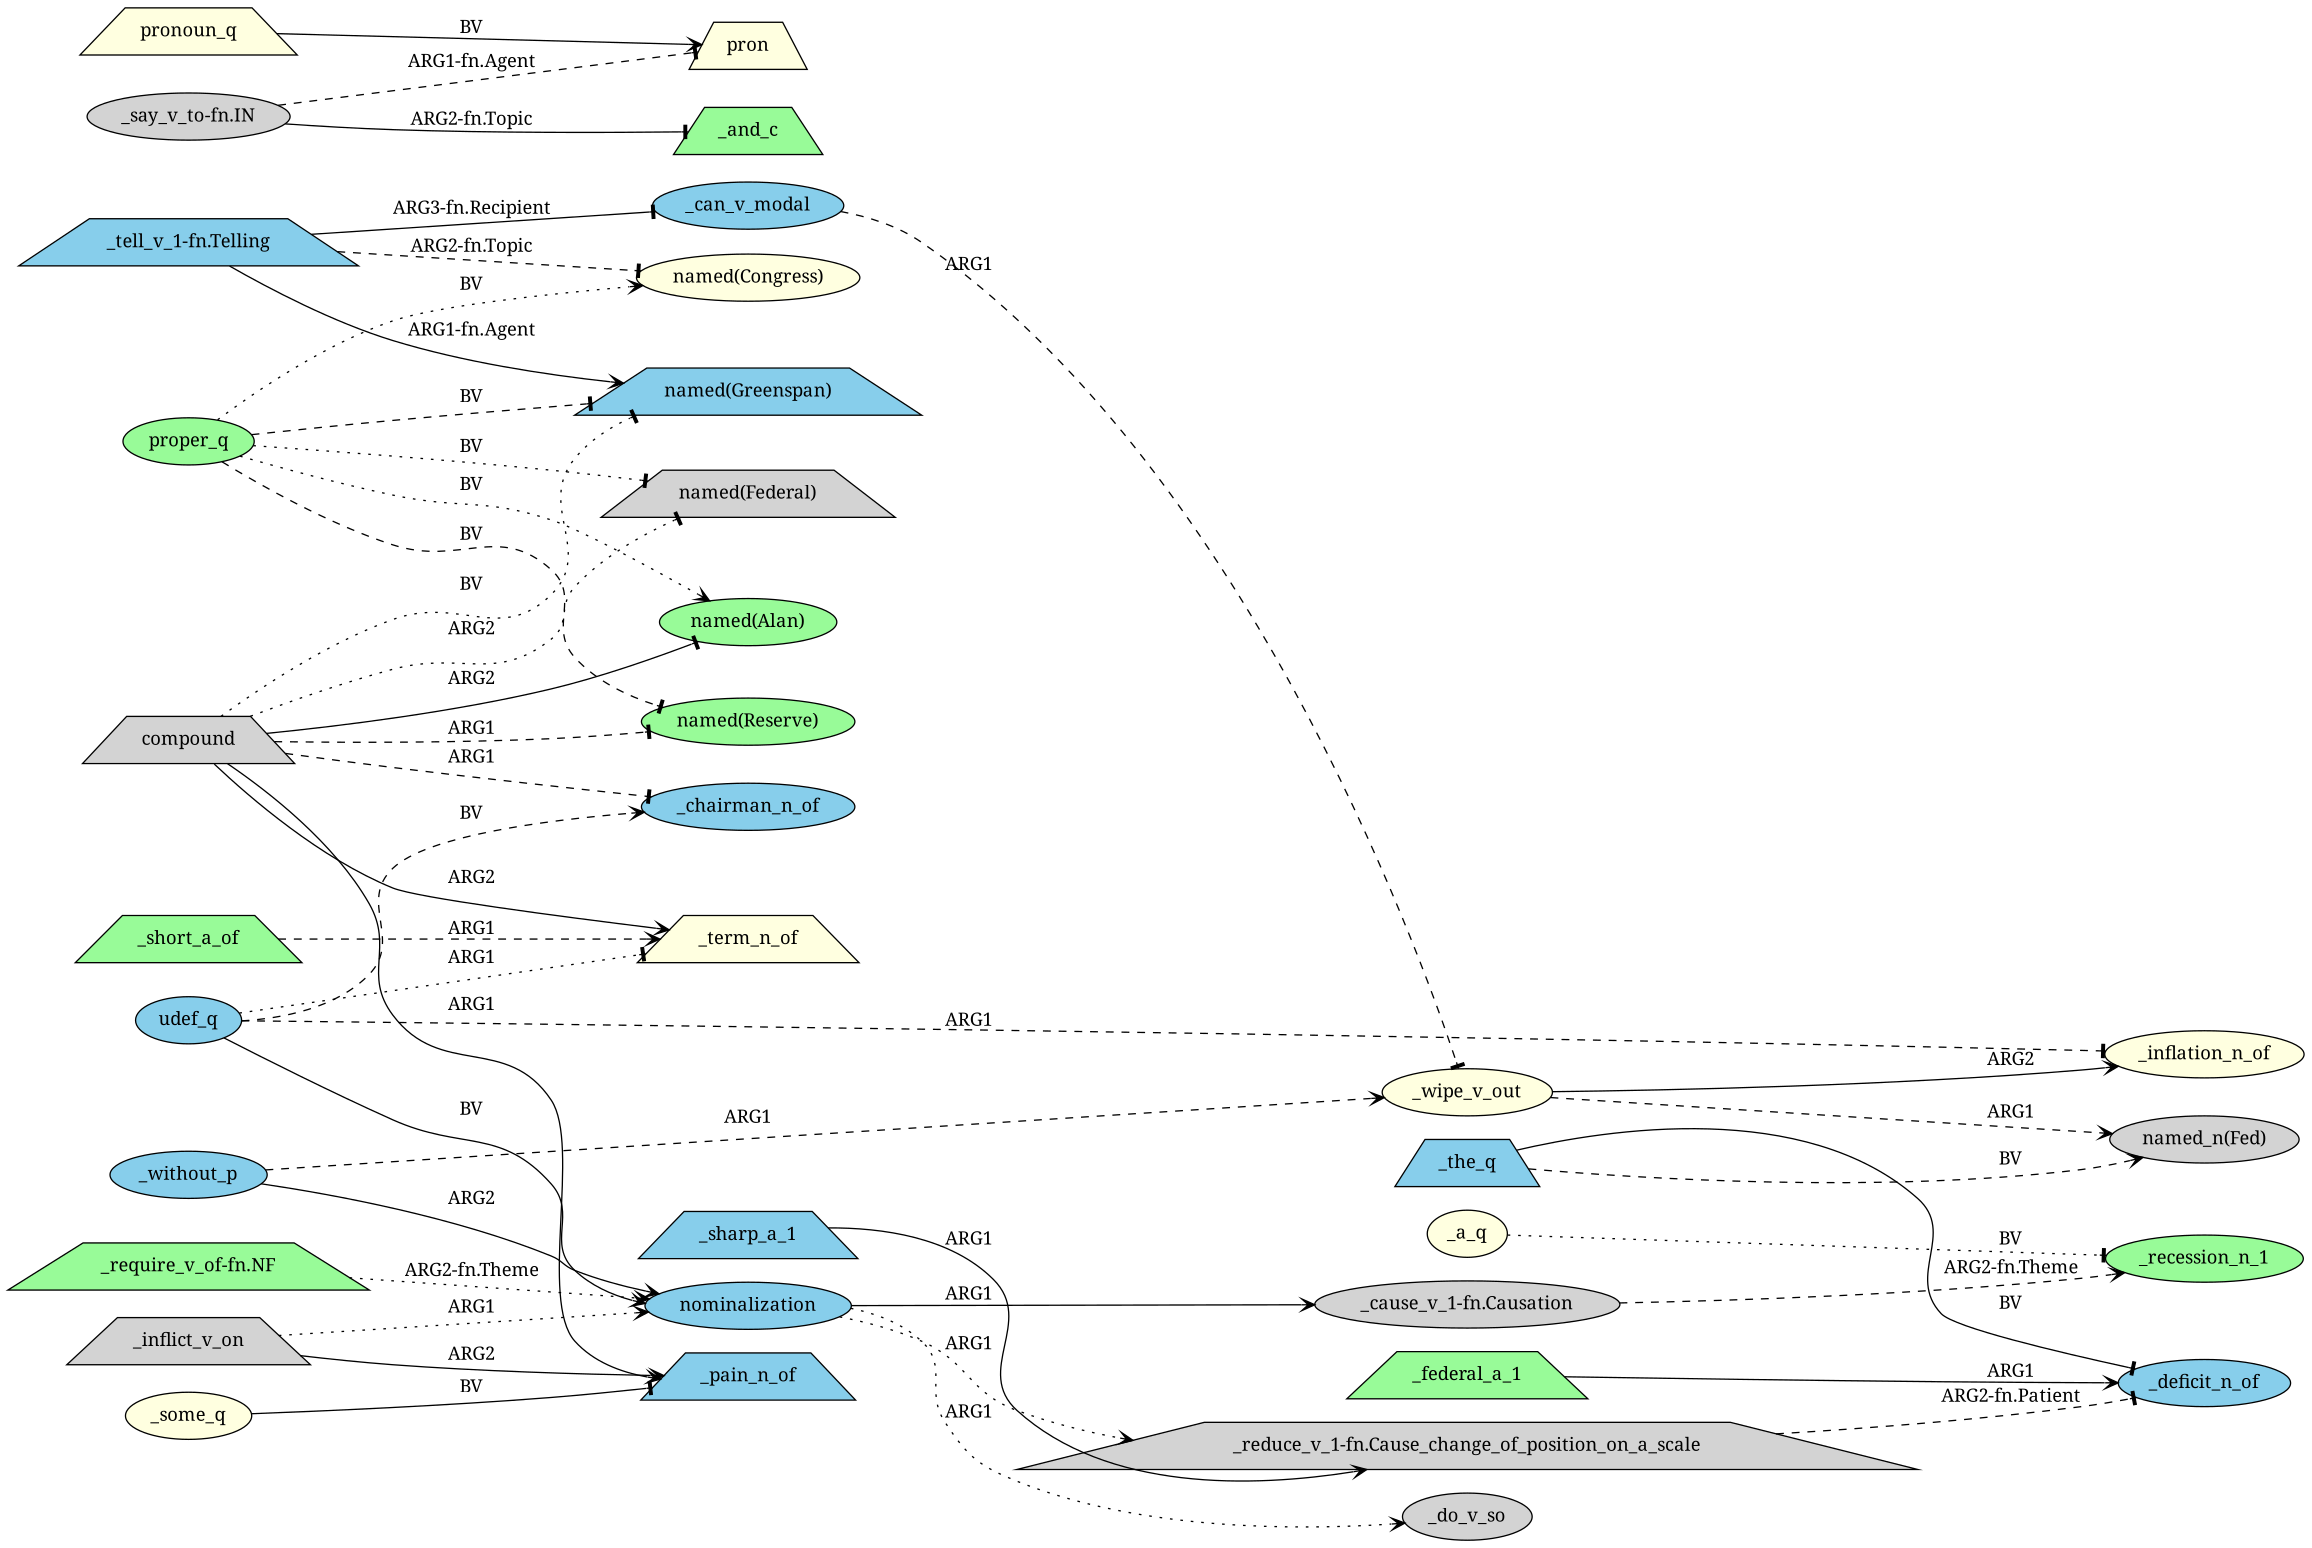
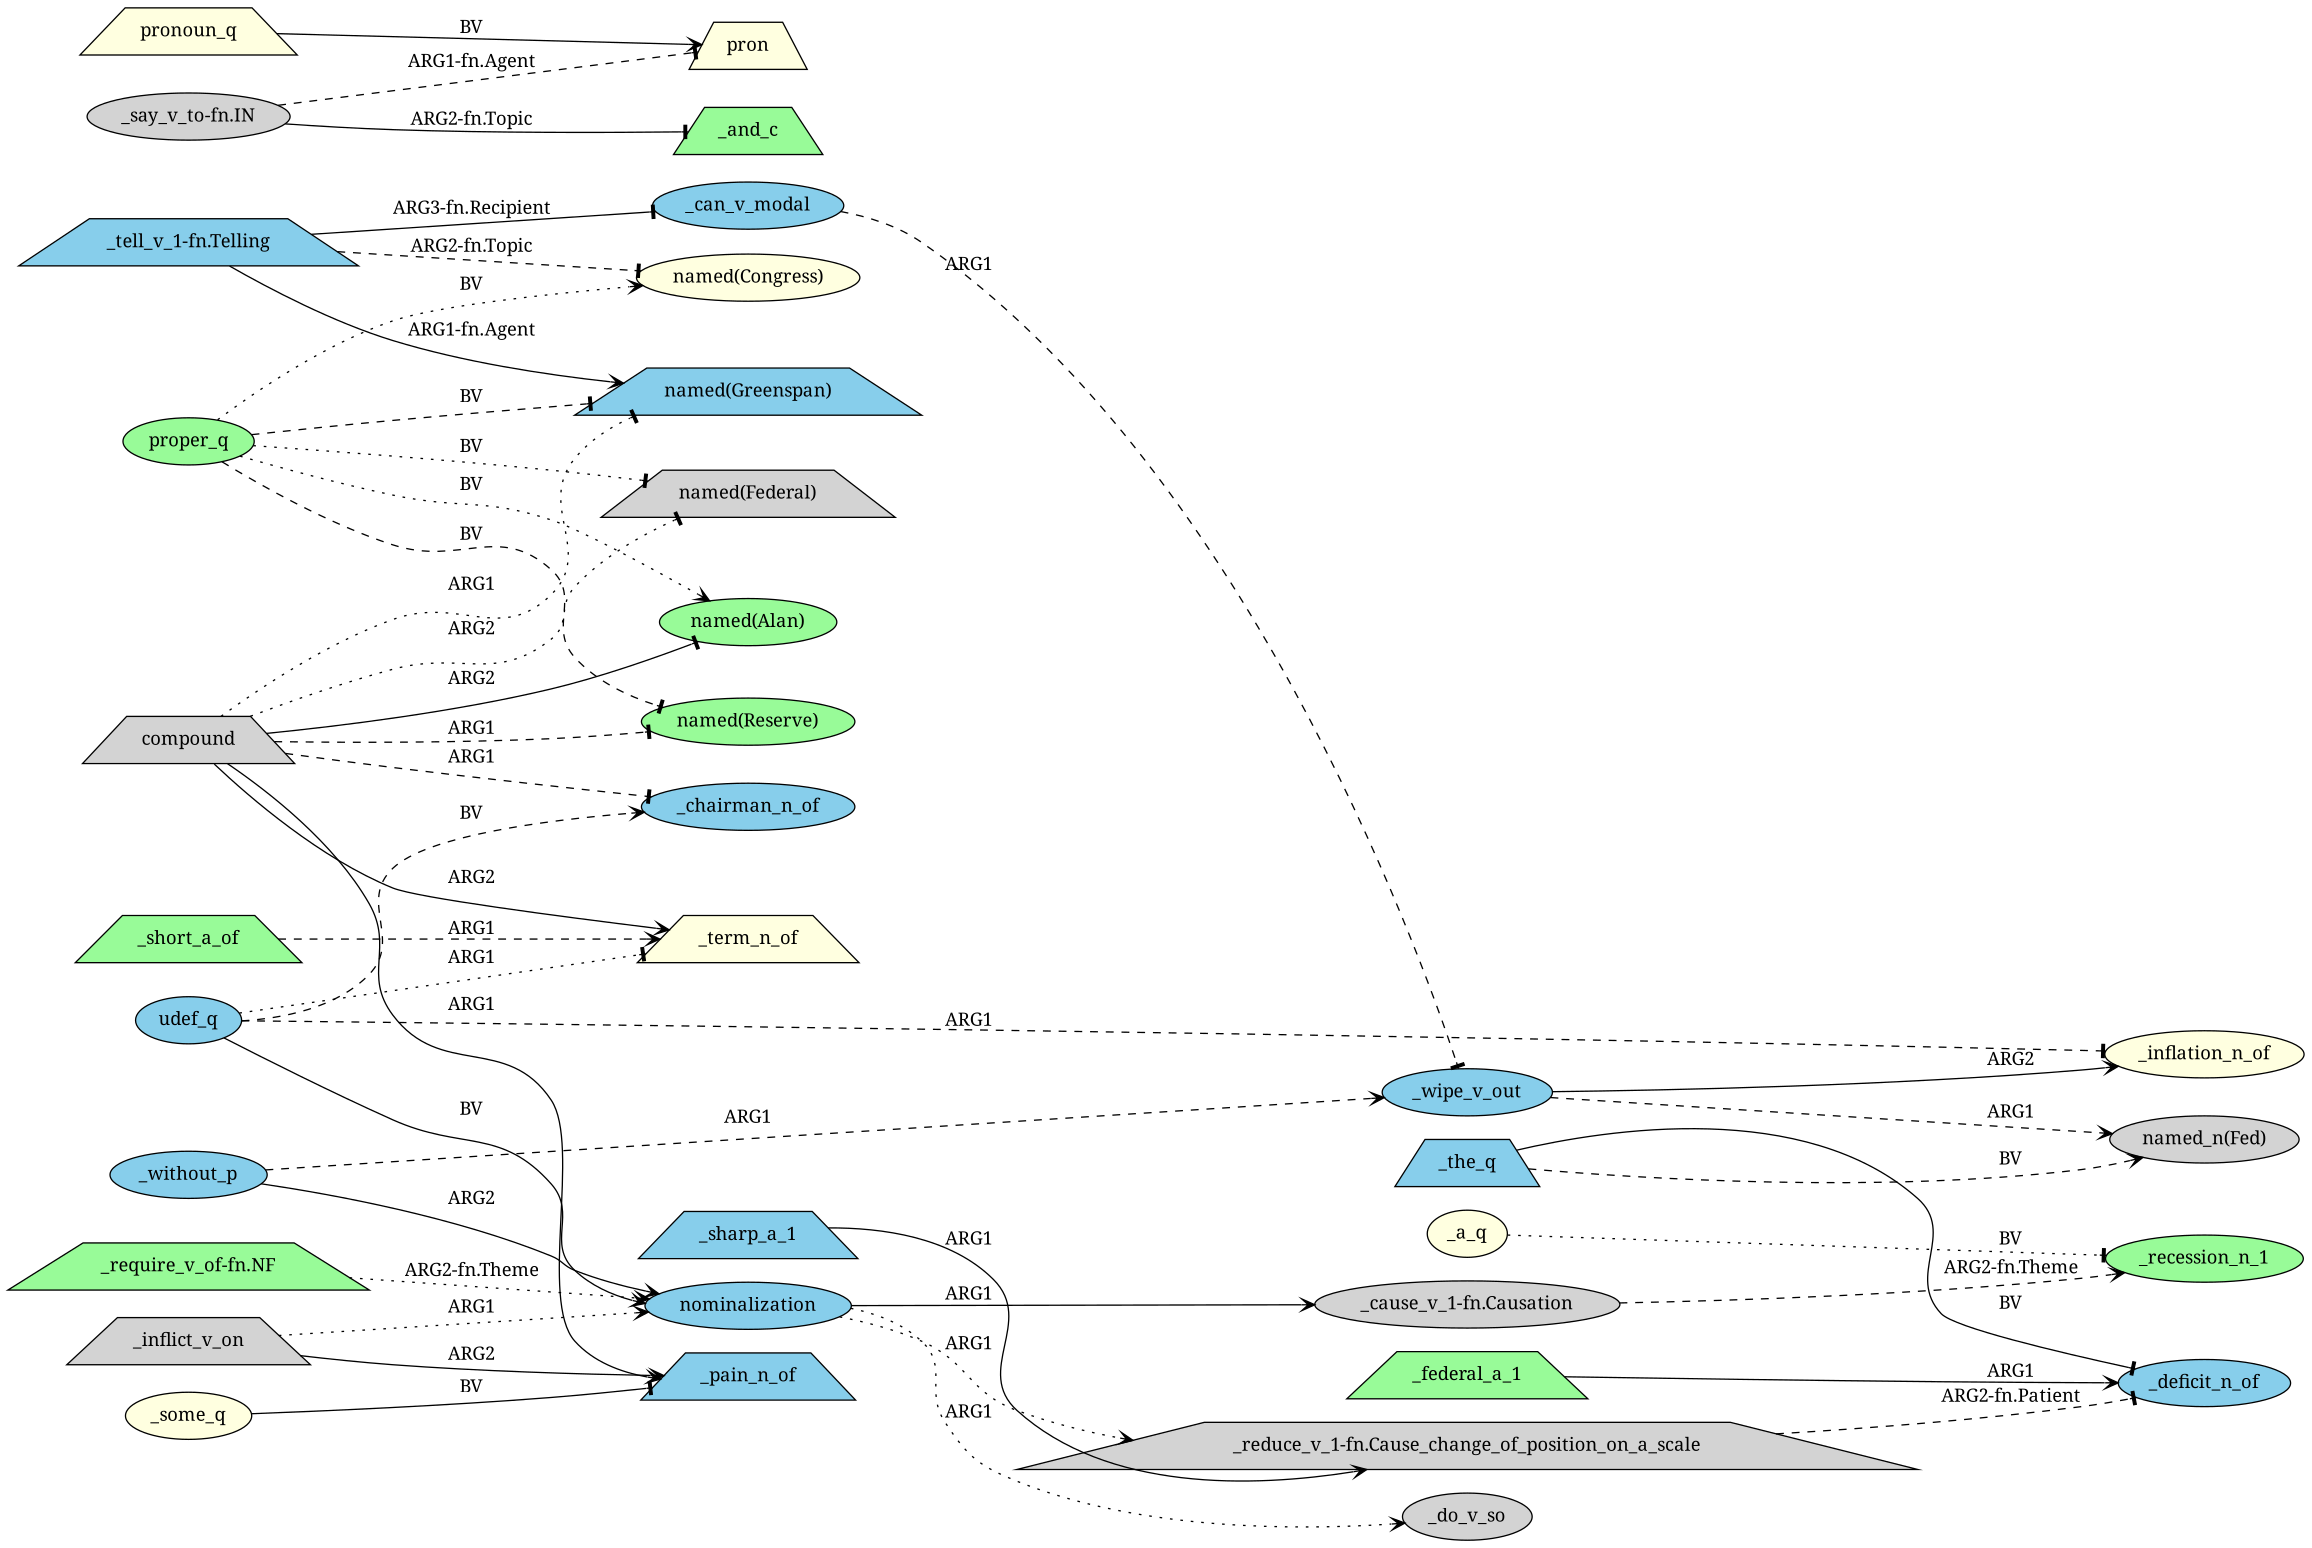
edge "compound" -> "named(Greenspan)": label "BV" -> "ARG1"
node "_wipe_v_out": fillcolor lightyellow -> skyblue
